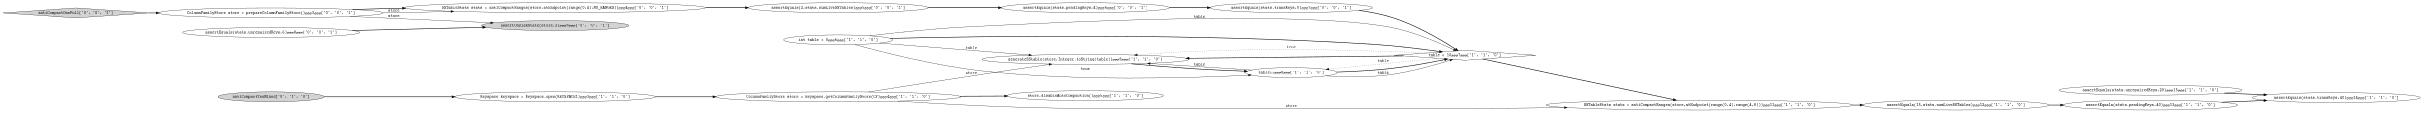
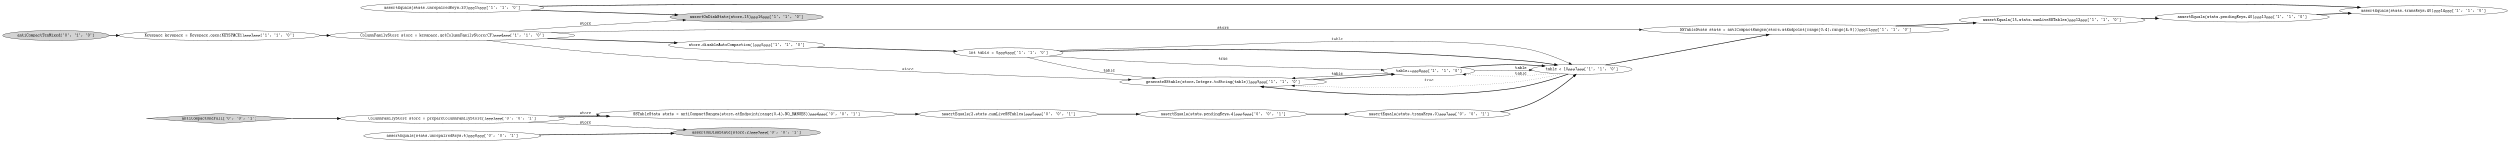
node "assertOnDiskState(store,15)@@@16@@@['1', '1', '0']": added
edge "store.disableAutoCompaction()@@@5@@@['1', '1', '0']" -> "int table = 0@@@6@@@['1', '1', '0']": added
node "table < 10@@@7@@@['1', '1', '0']": shape diamond -> ellipse
